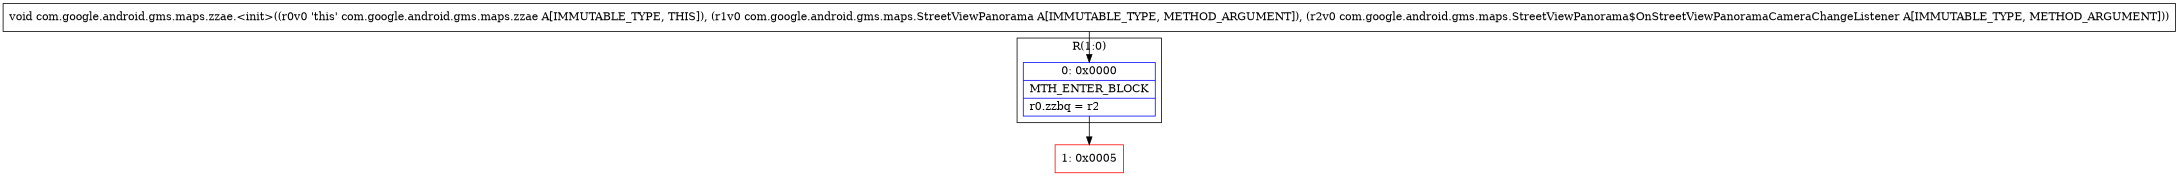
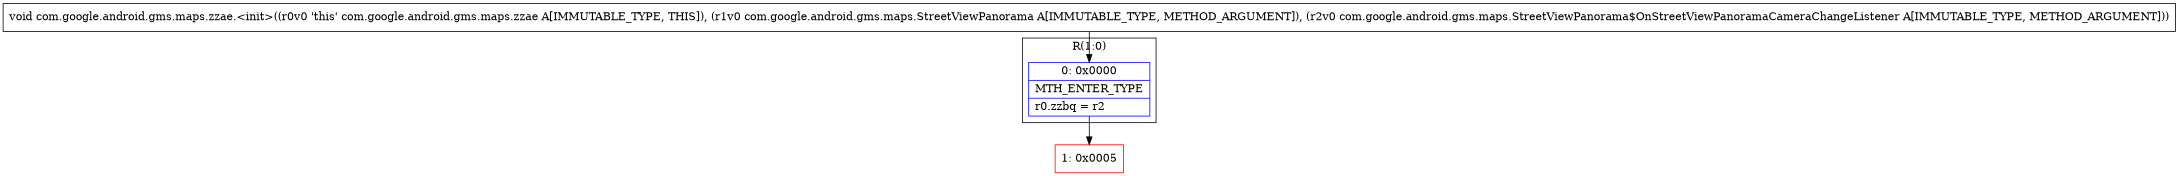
node "0: 0x0000": text "MTH_ENTER_BLOCK" -> "MTH_ENTER_TYPE"
